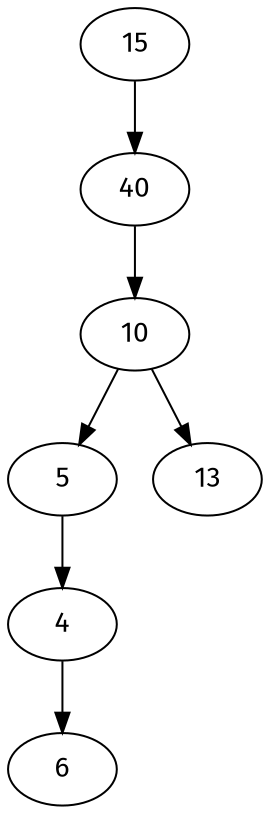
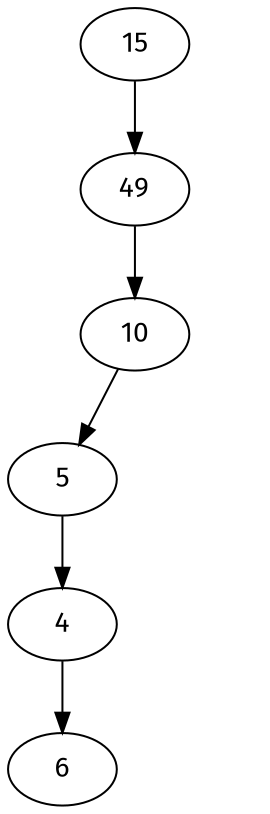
node "40": label "40" -> "49"
node "13": removed
